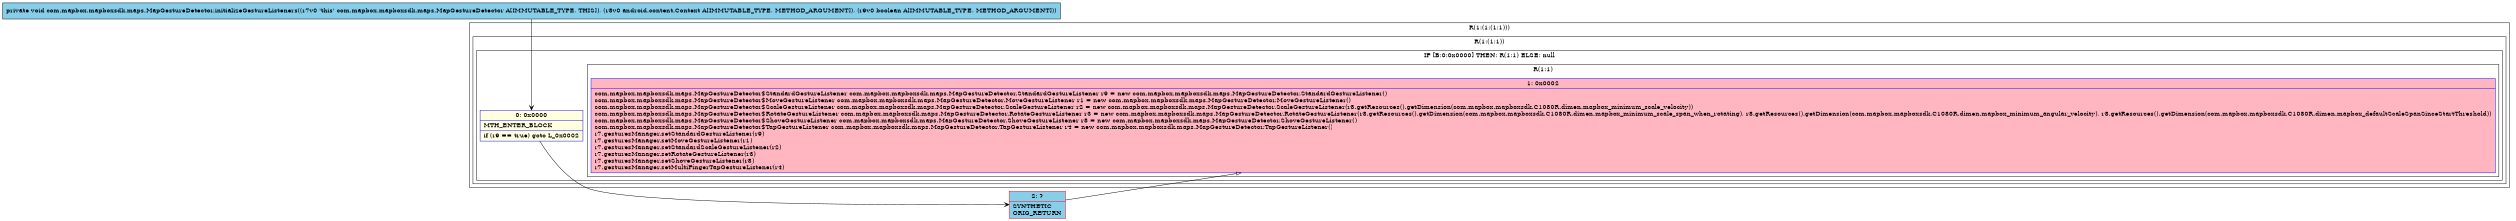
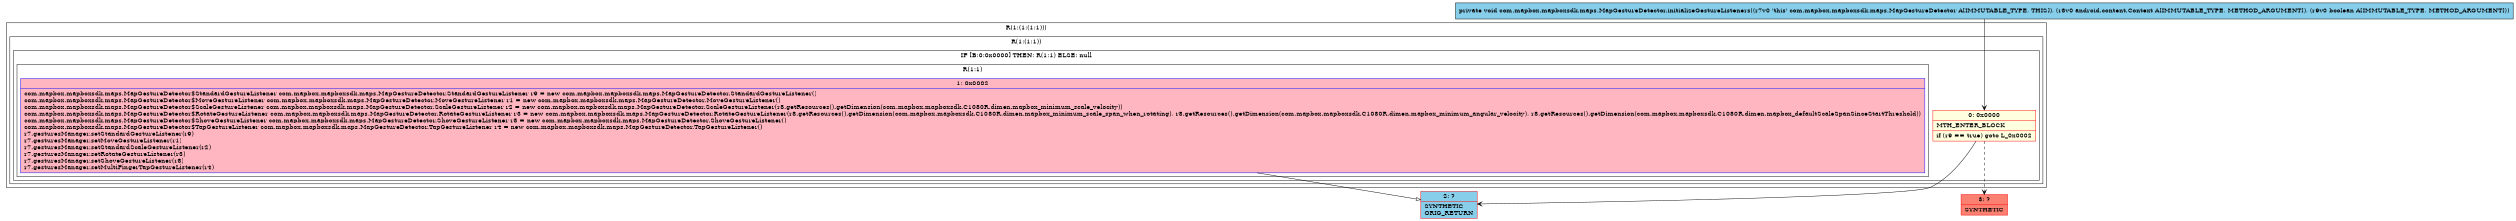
node "0: 0x0000": color blue -> red
edge "2: ?" -> "1: 0x0002": reversed
node "3: ?": added
